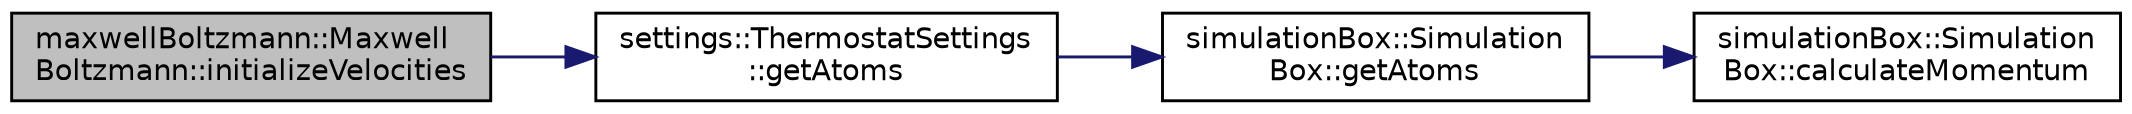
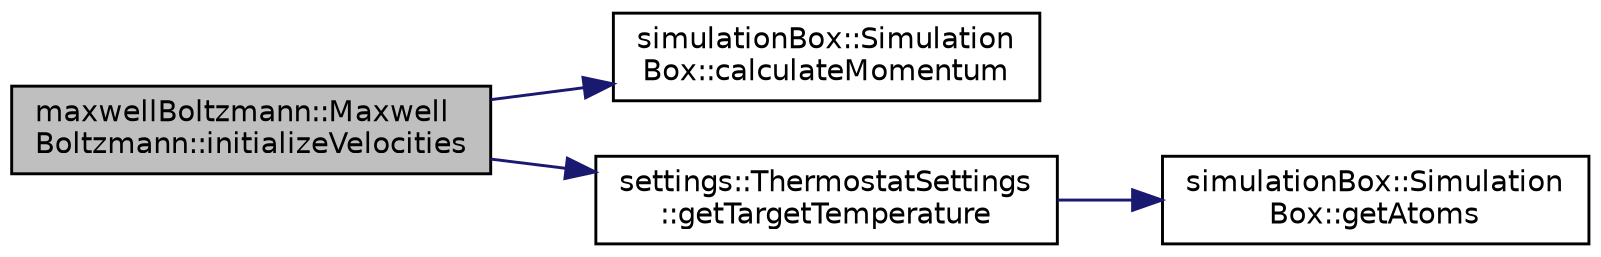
node "settings::ThermostatSettings ::getAtoms": label "settings::ThermostatSettings ::getAtoms" -> "settings::ThermostatSettings ::getTargetTemperature"
edge "simulationBox::Simulation Box::getAtoms" -> "simulationBox::Simulation Box::calculateMomentum": now "maxwellBoltzmann::Maxwell Boltzmann::initializeVelocities" -> "simulationBox::Simulation Box::calculateMomentum"
